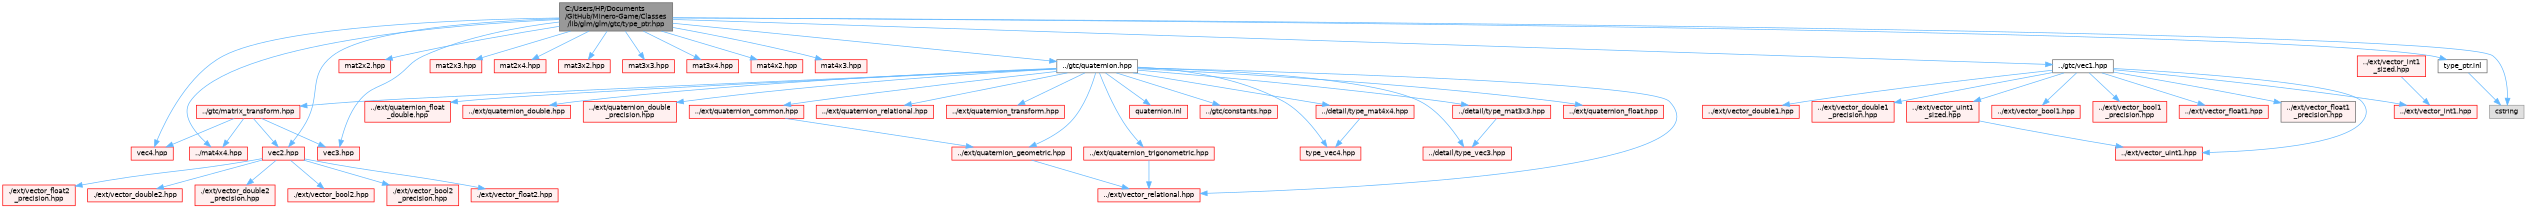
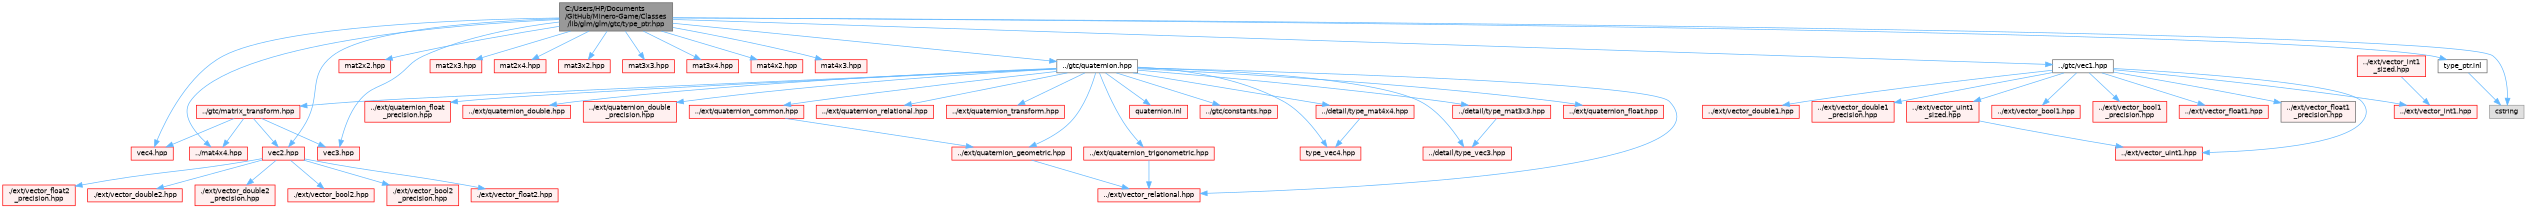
node "../ext/quaternion_float _double.hpp": label "../ext/quaternion_float _double.hpp" -> "../ext/quaternion_float _precision.hpp"
